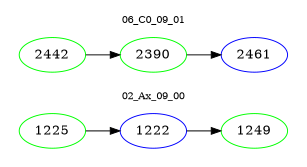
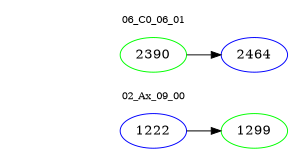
cluster "06_C0_09_01": label "06_C0_09_01" -> "06_C0_06_01"
node "2442": removed
node "2461": label "2461" -> "2464"
node "1225": removed
node "1249": label "1249" -> "1299"
